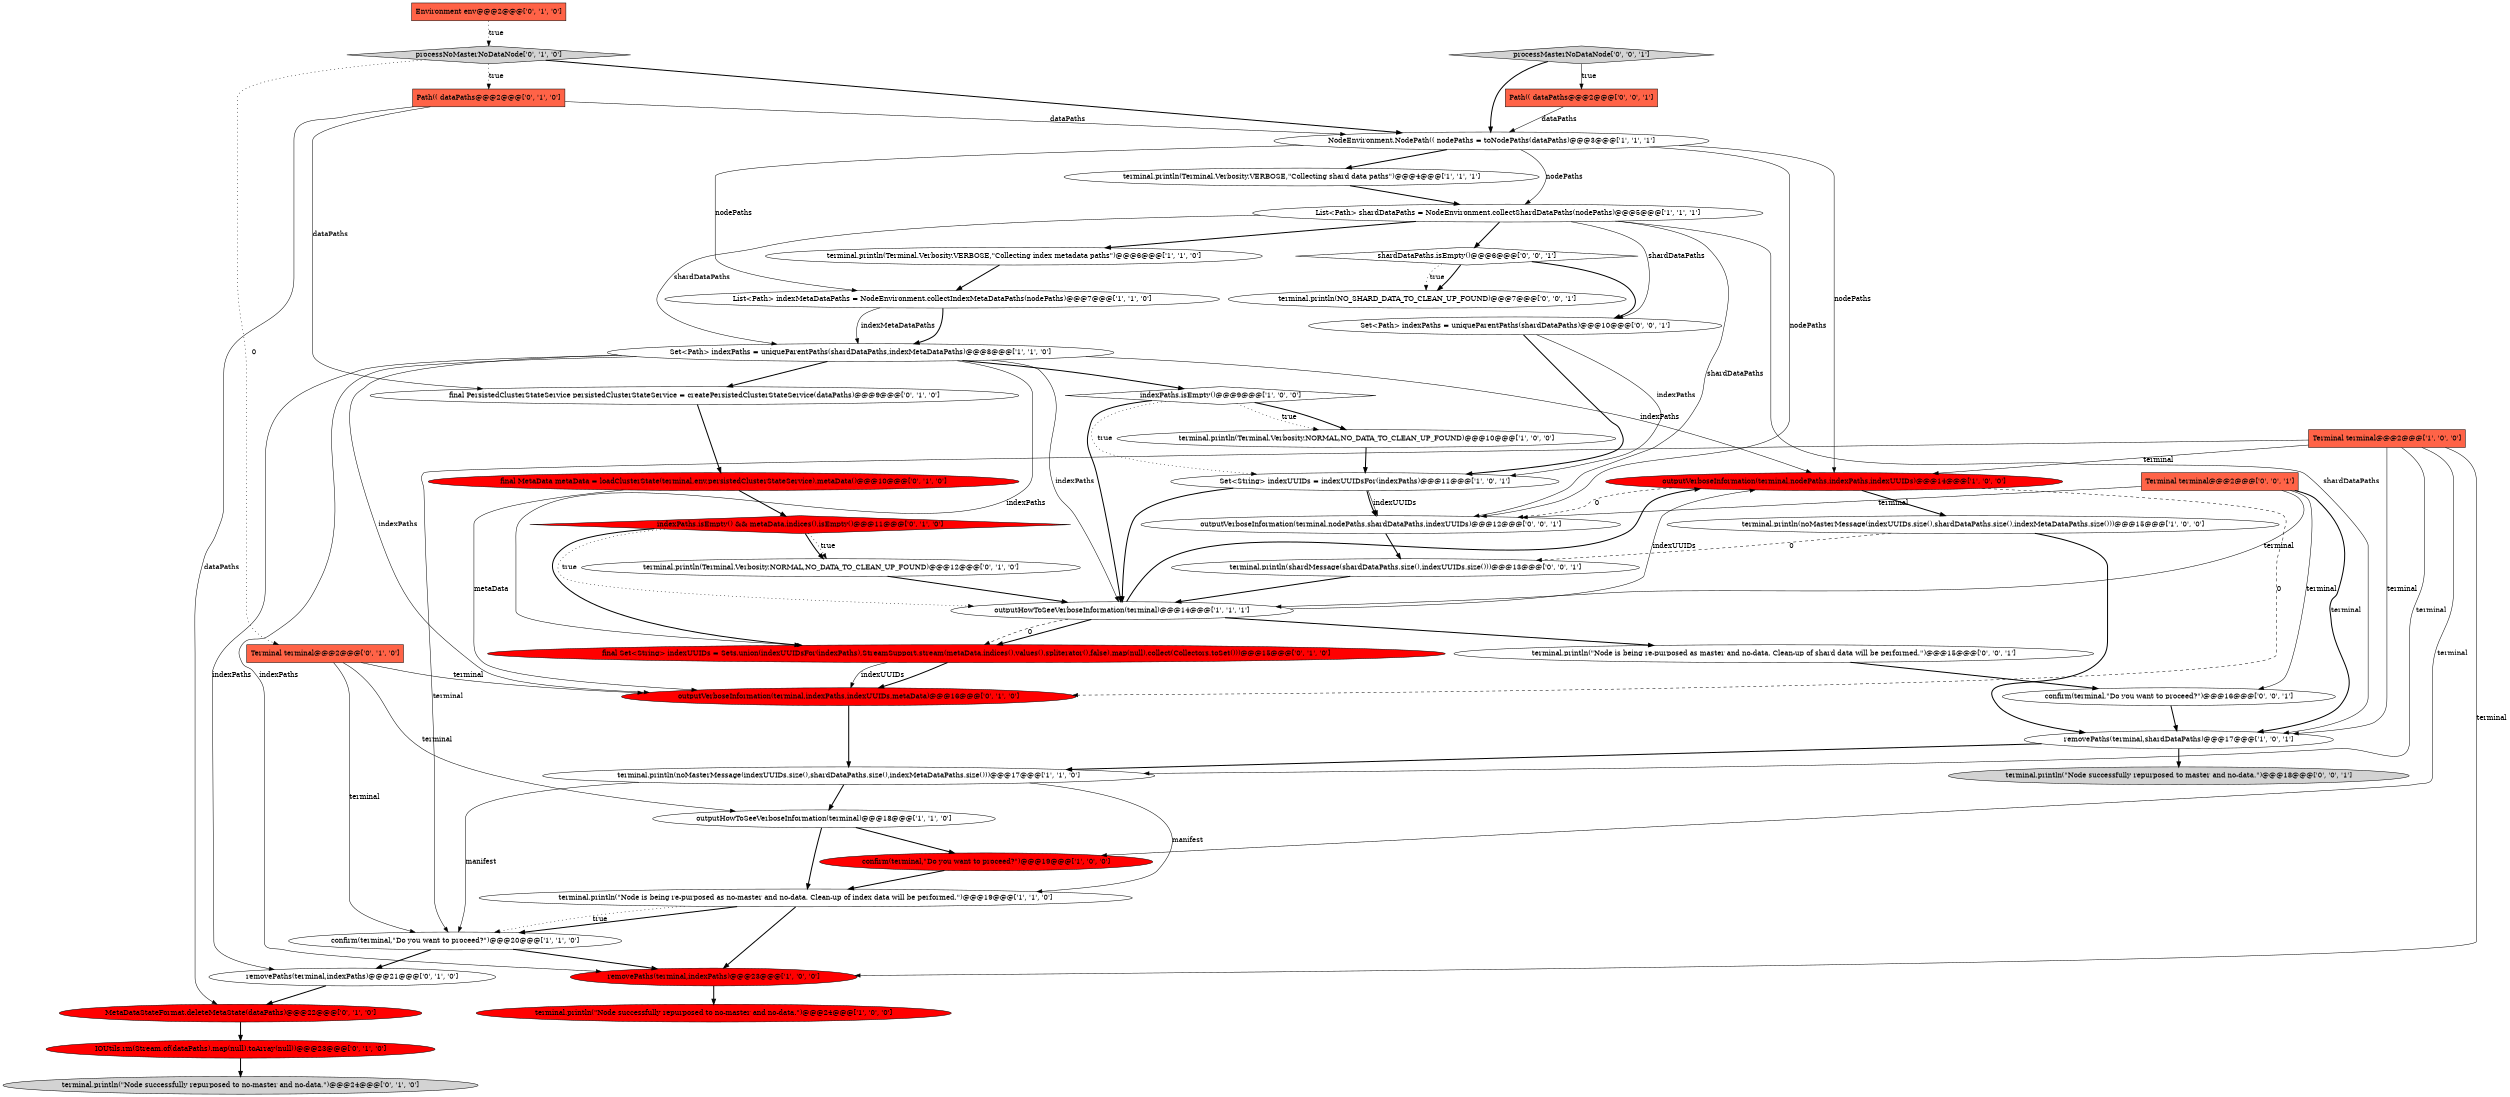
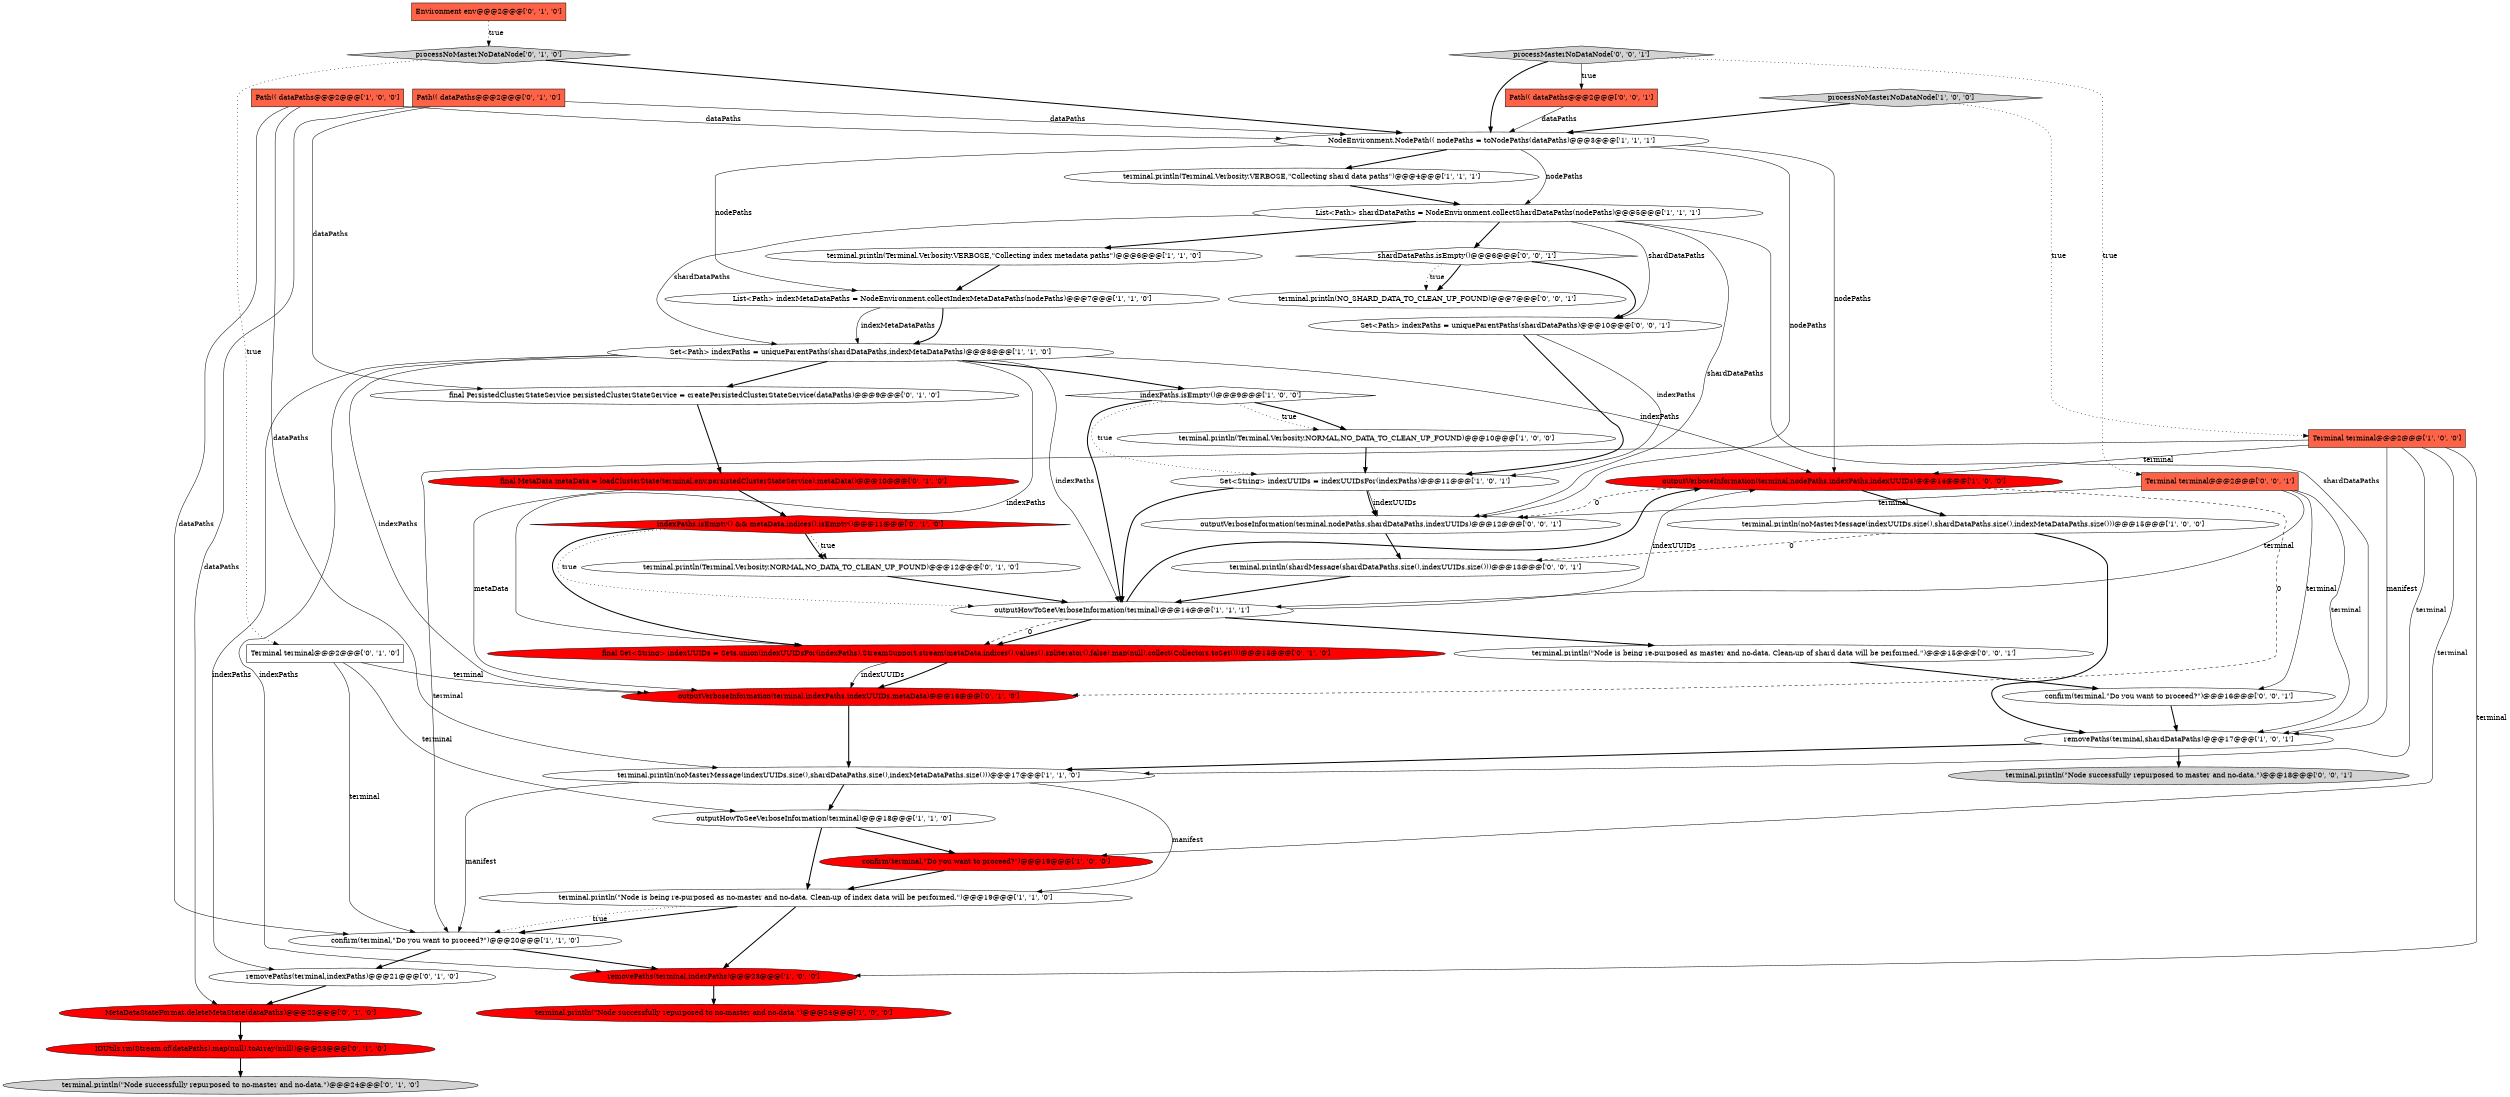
edge "processNoMasterNoDataNode['0', '1', '0']" -> "Path(( dataPaths@@@2@@@['0', '1', '0']": removed, label "true"
edge "processMasterNoDataNode['0', '0', '1']" -> "Terminal terminal@@@2@@@['0', '0', '1']": added, label "true"
node "Path(( dataPaths@@@2@@@['1', '0', '0']": added
node "processNoMasterNoDataNode['1', '0', '0']": added
edge "processNoMasterNoDataNode['0', '1', '0']" -> "Terminal terminal@@@2@@@['0', '1', '0']": label "0" -> "true"
edge "Terminal terminal@@@2@@@['1', '0', '0']" -> "removePaths(terminal,shardDataPaths)@@@17@@@['1', '0', '1']": label "terminal" -> "manifest"
edge "Terminal terminal@@@2@@@['0', '0', '1']" -> "removePaths(terminal,shardDataPaths)@@@17@@@['1', '0', '1']": style bold -> solid
node "Terminal terminal@@@2@@@['0', '1', '0']": fillcolor tomato -> white
